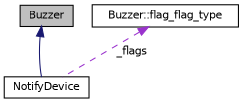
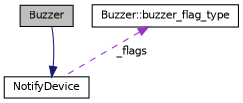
node "Buzzer::flag_flag_type": label "Buzzer::flag_flag_type" -> "Buzzer::buzzer_flag_type"
edge "NotifyDevice" -> "Buzzer": reversed
